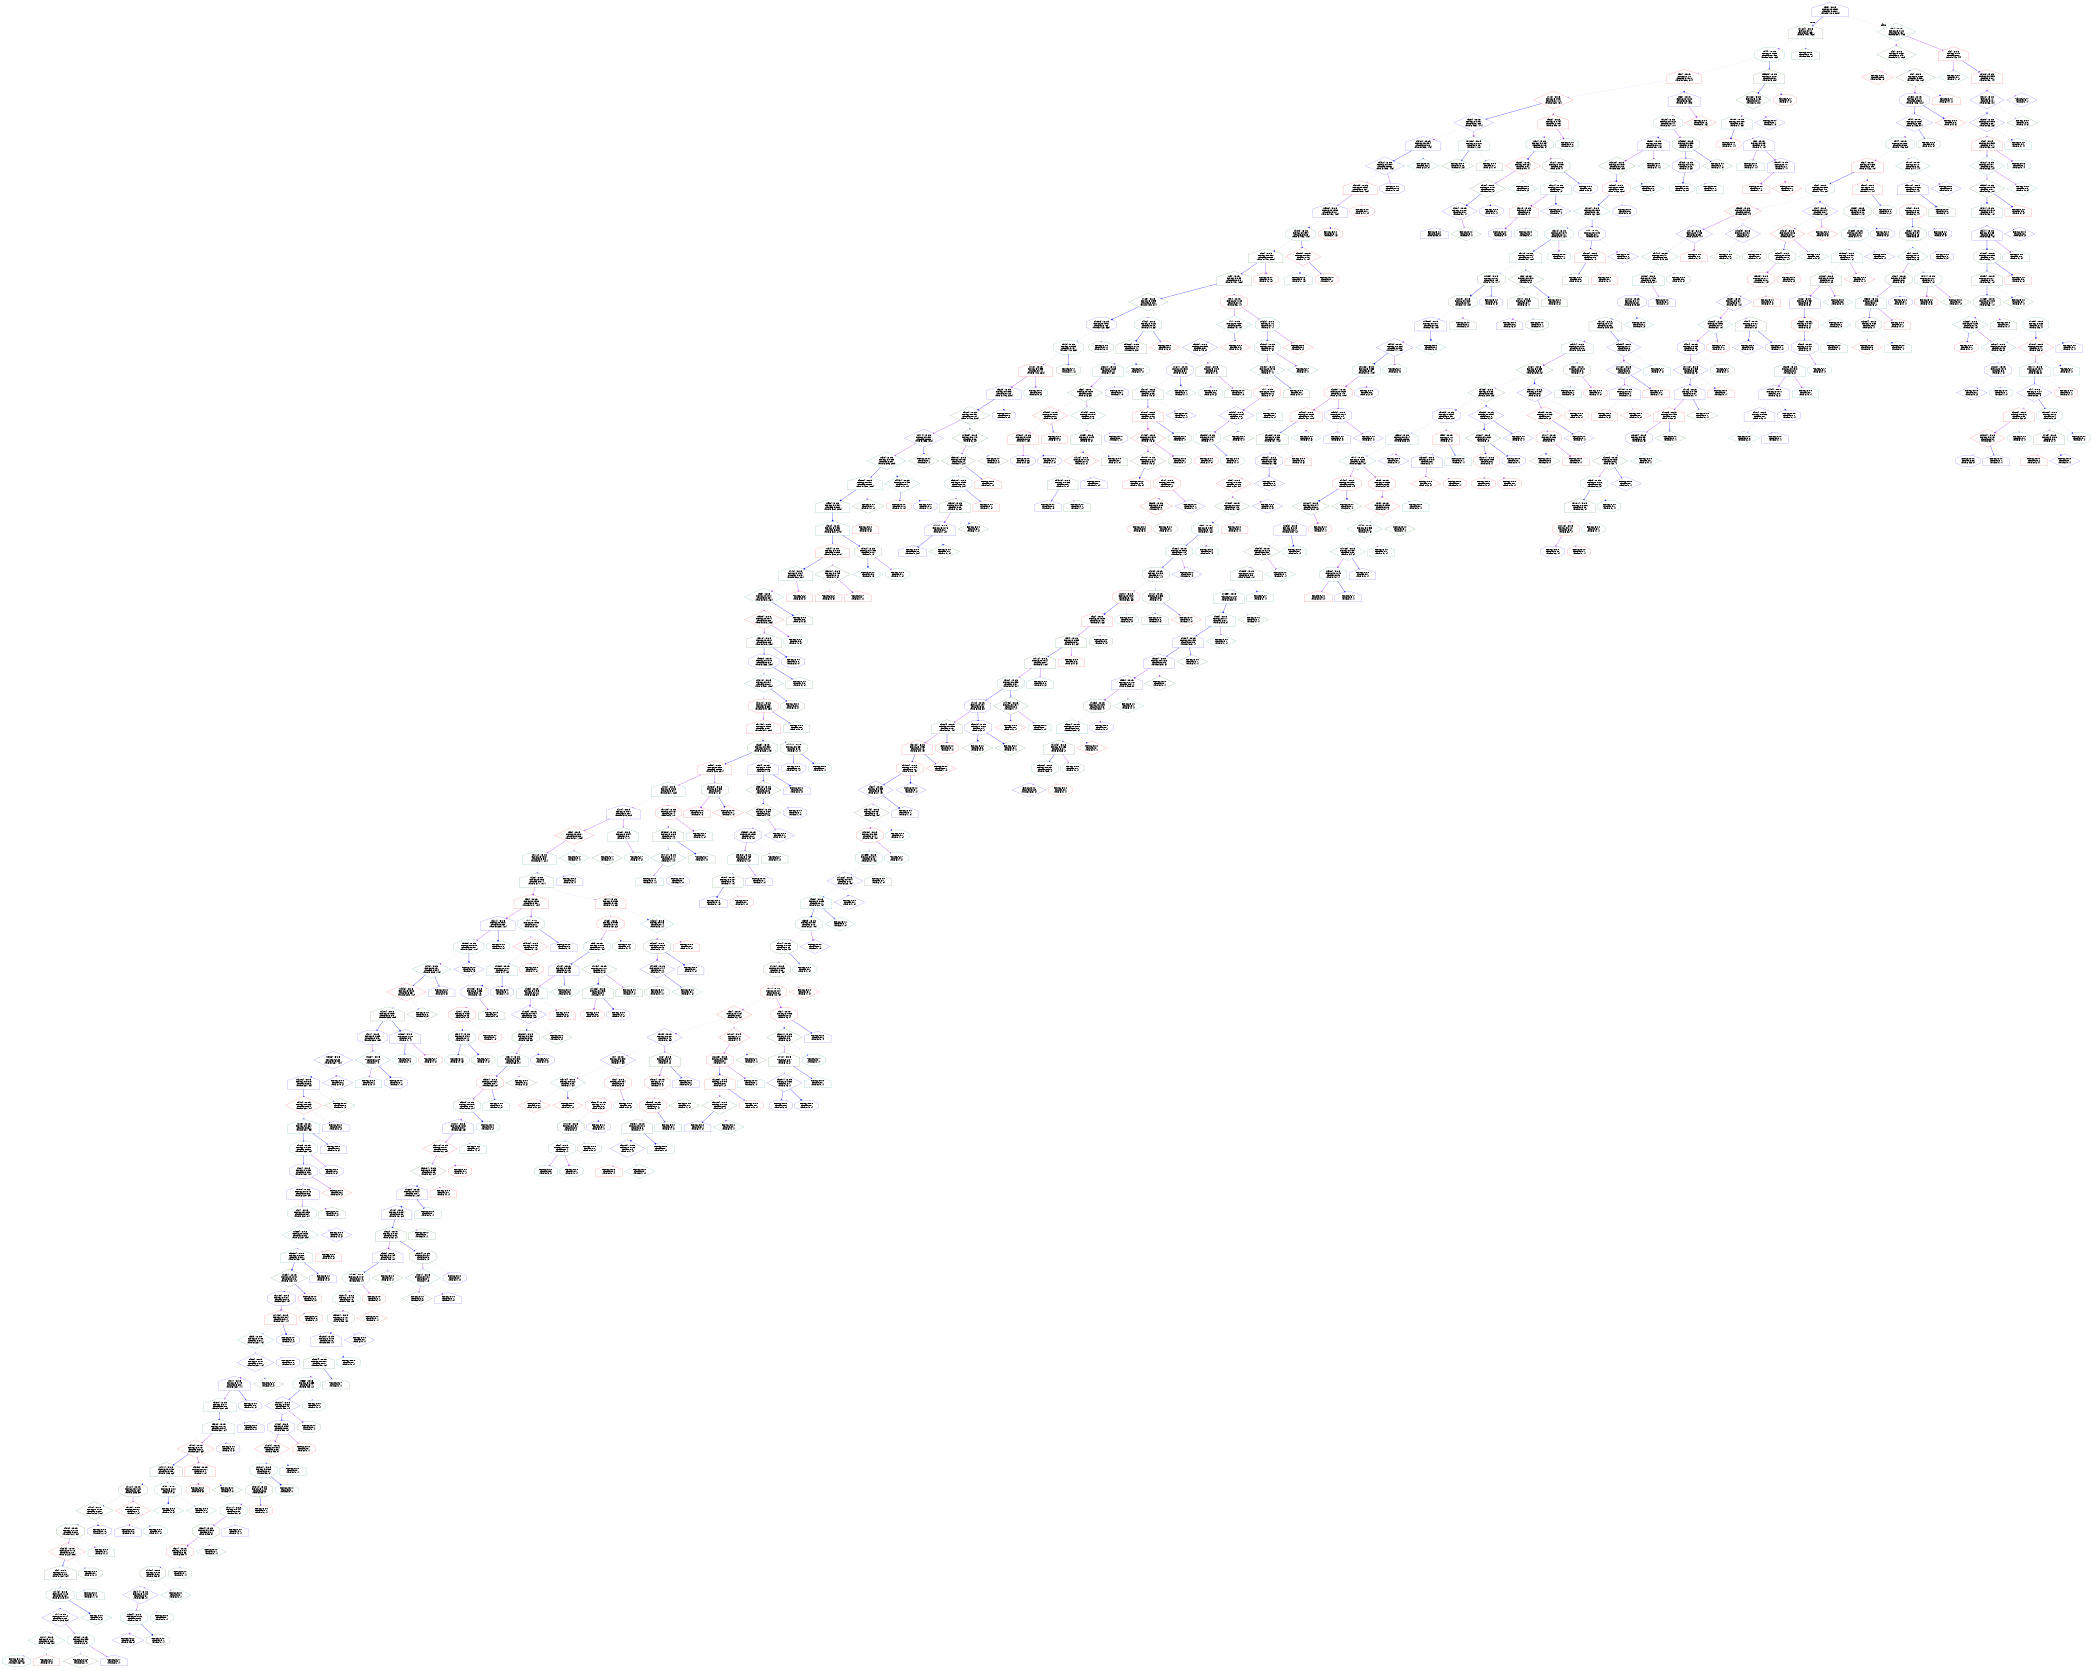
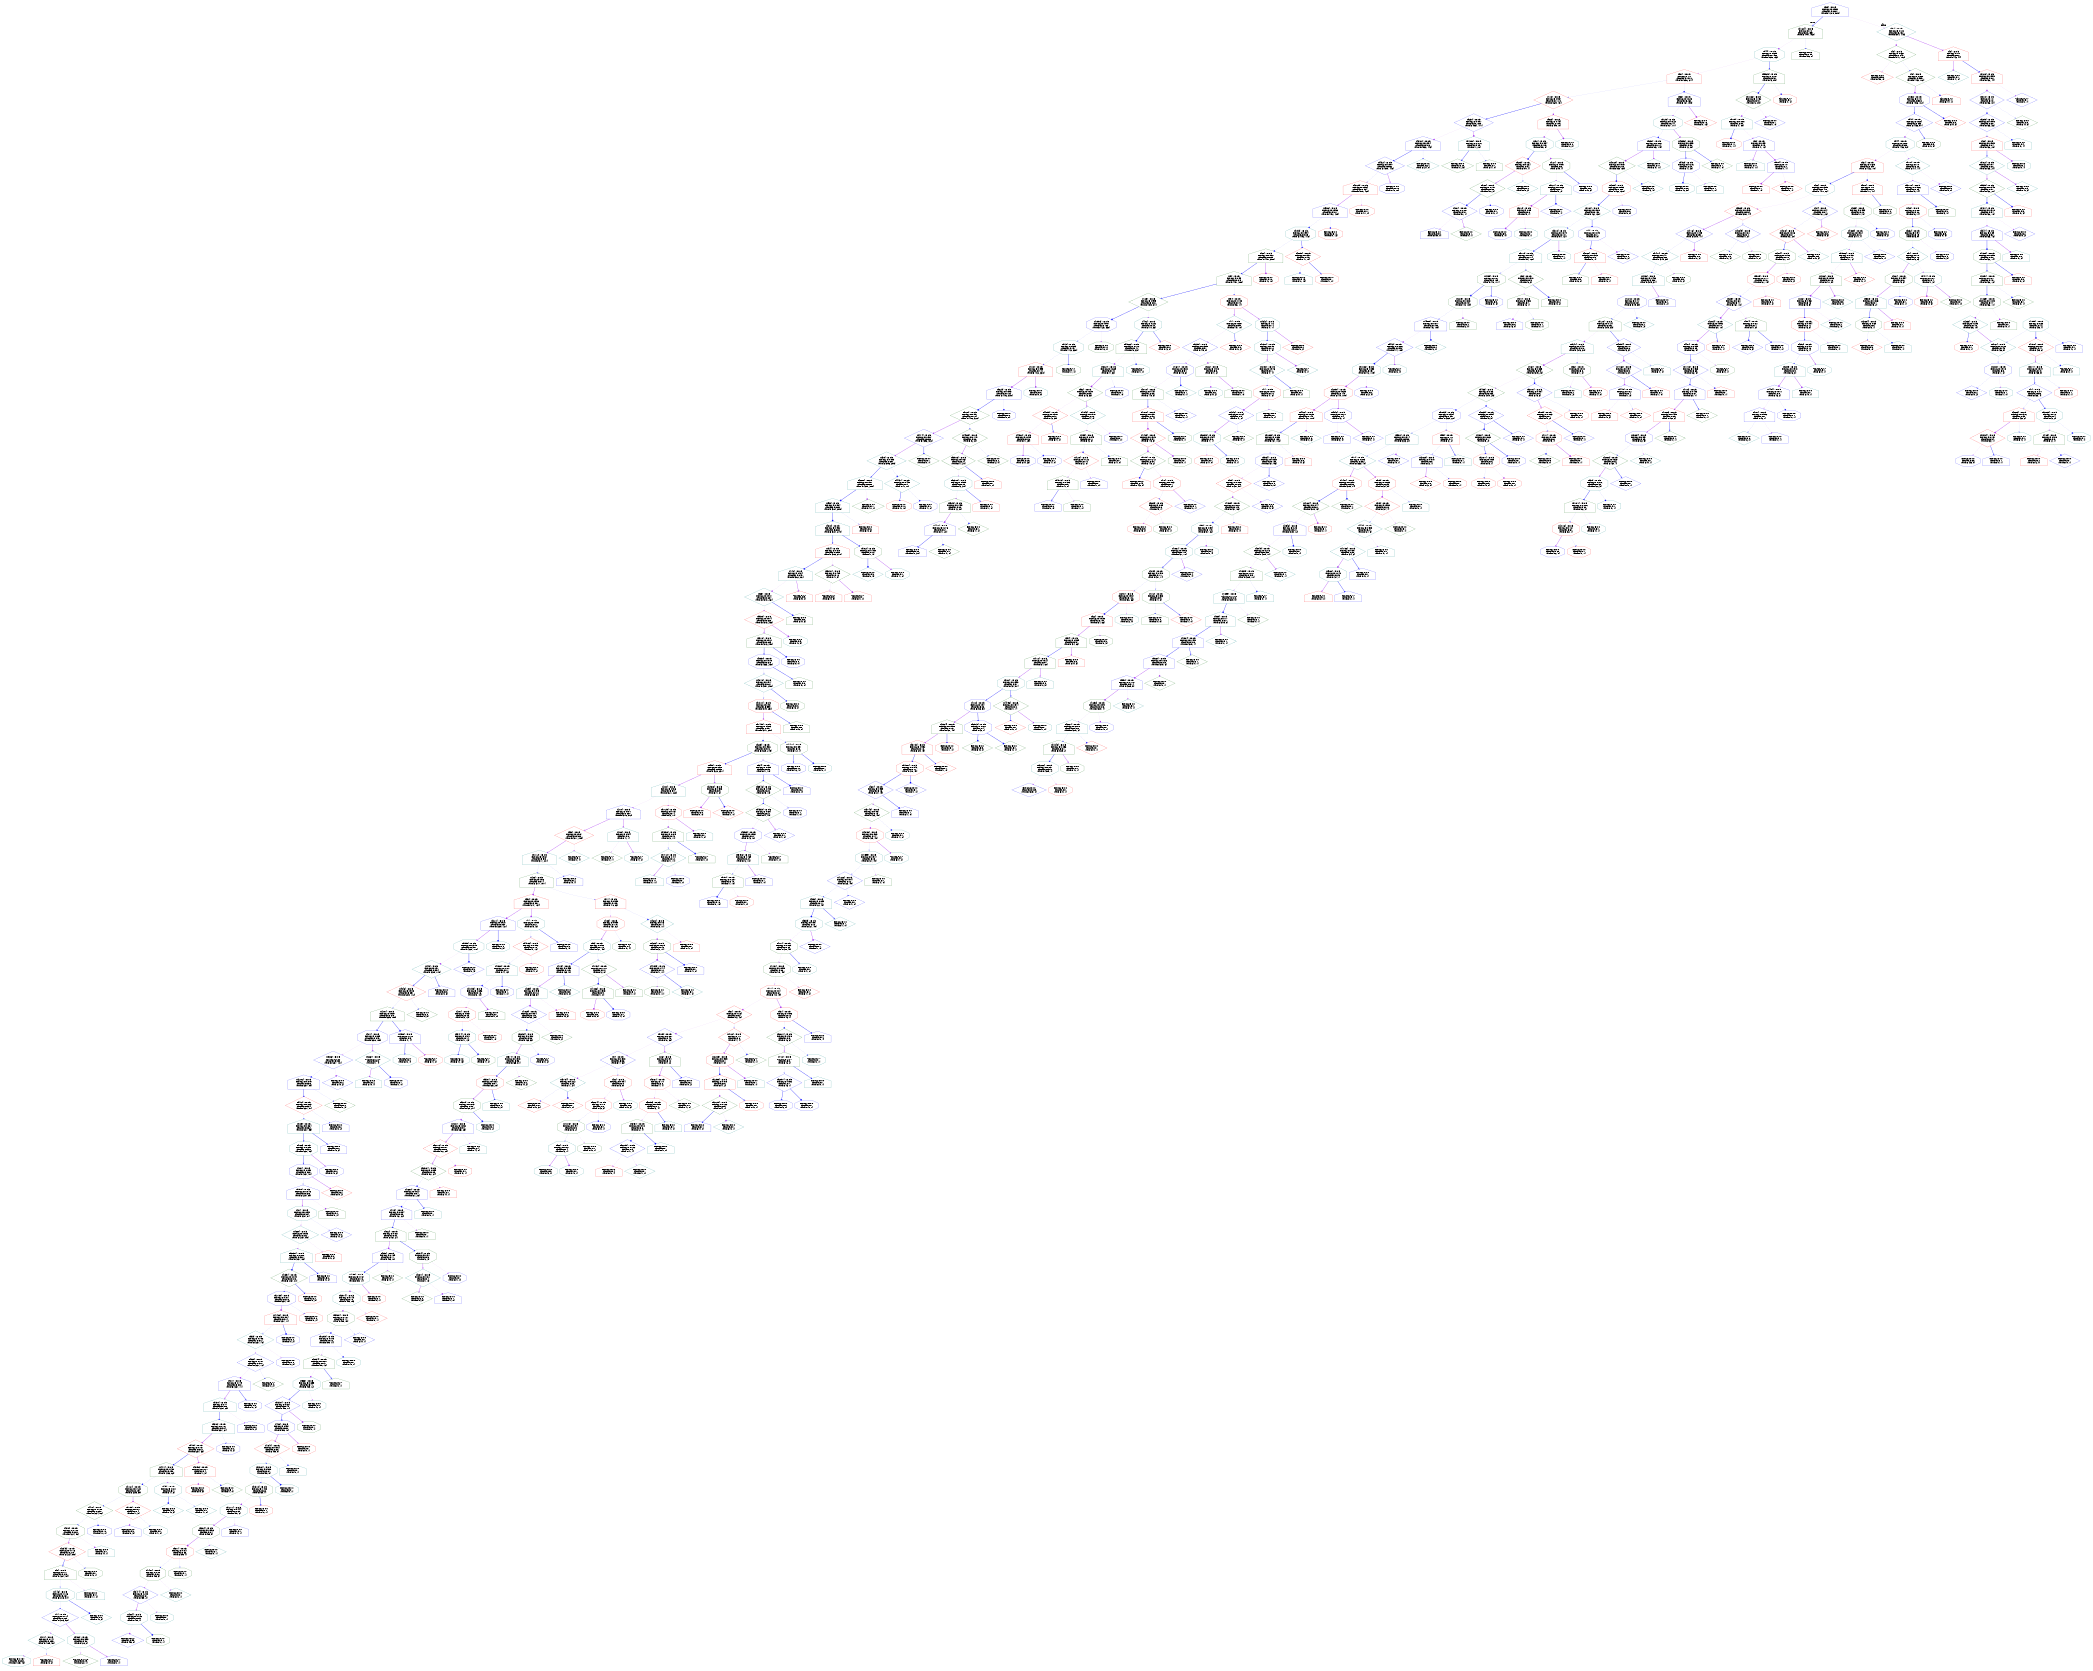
edge "X[401] <= 0.5 entropy = 0.559 samples = 69 value = [60, 9]" -> "X[1708] <= 0.5 entropy = 0.523 samples = 68 value = [60, 8]": color purple -> blue
